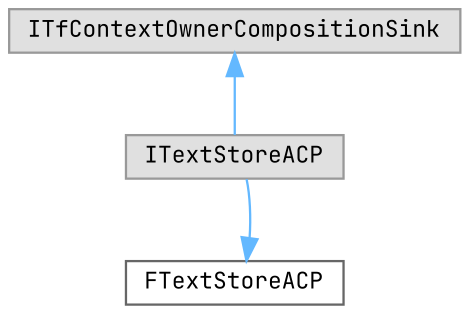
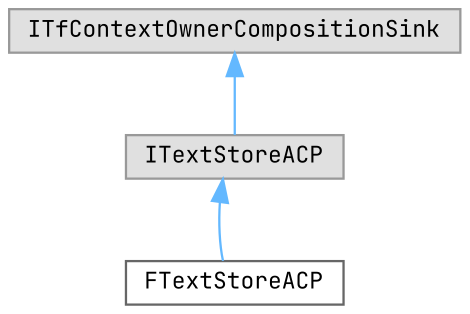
edge "ITextStoreACP" -> "FTextStoreACP": reversed
